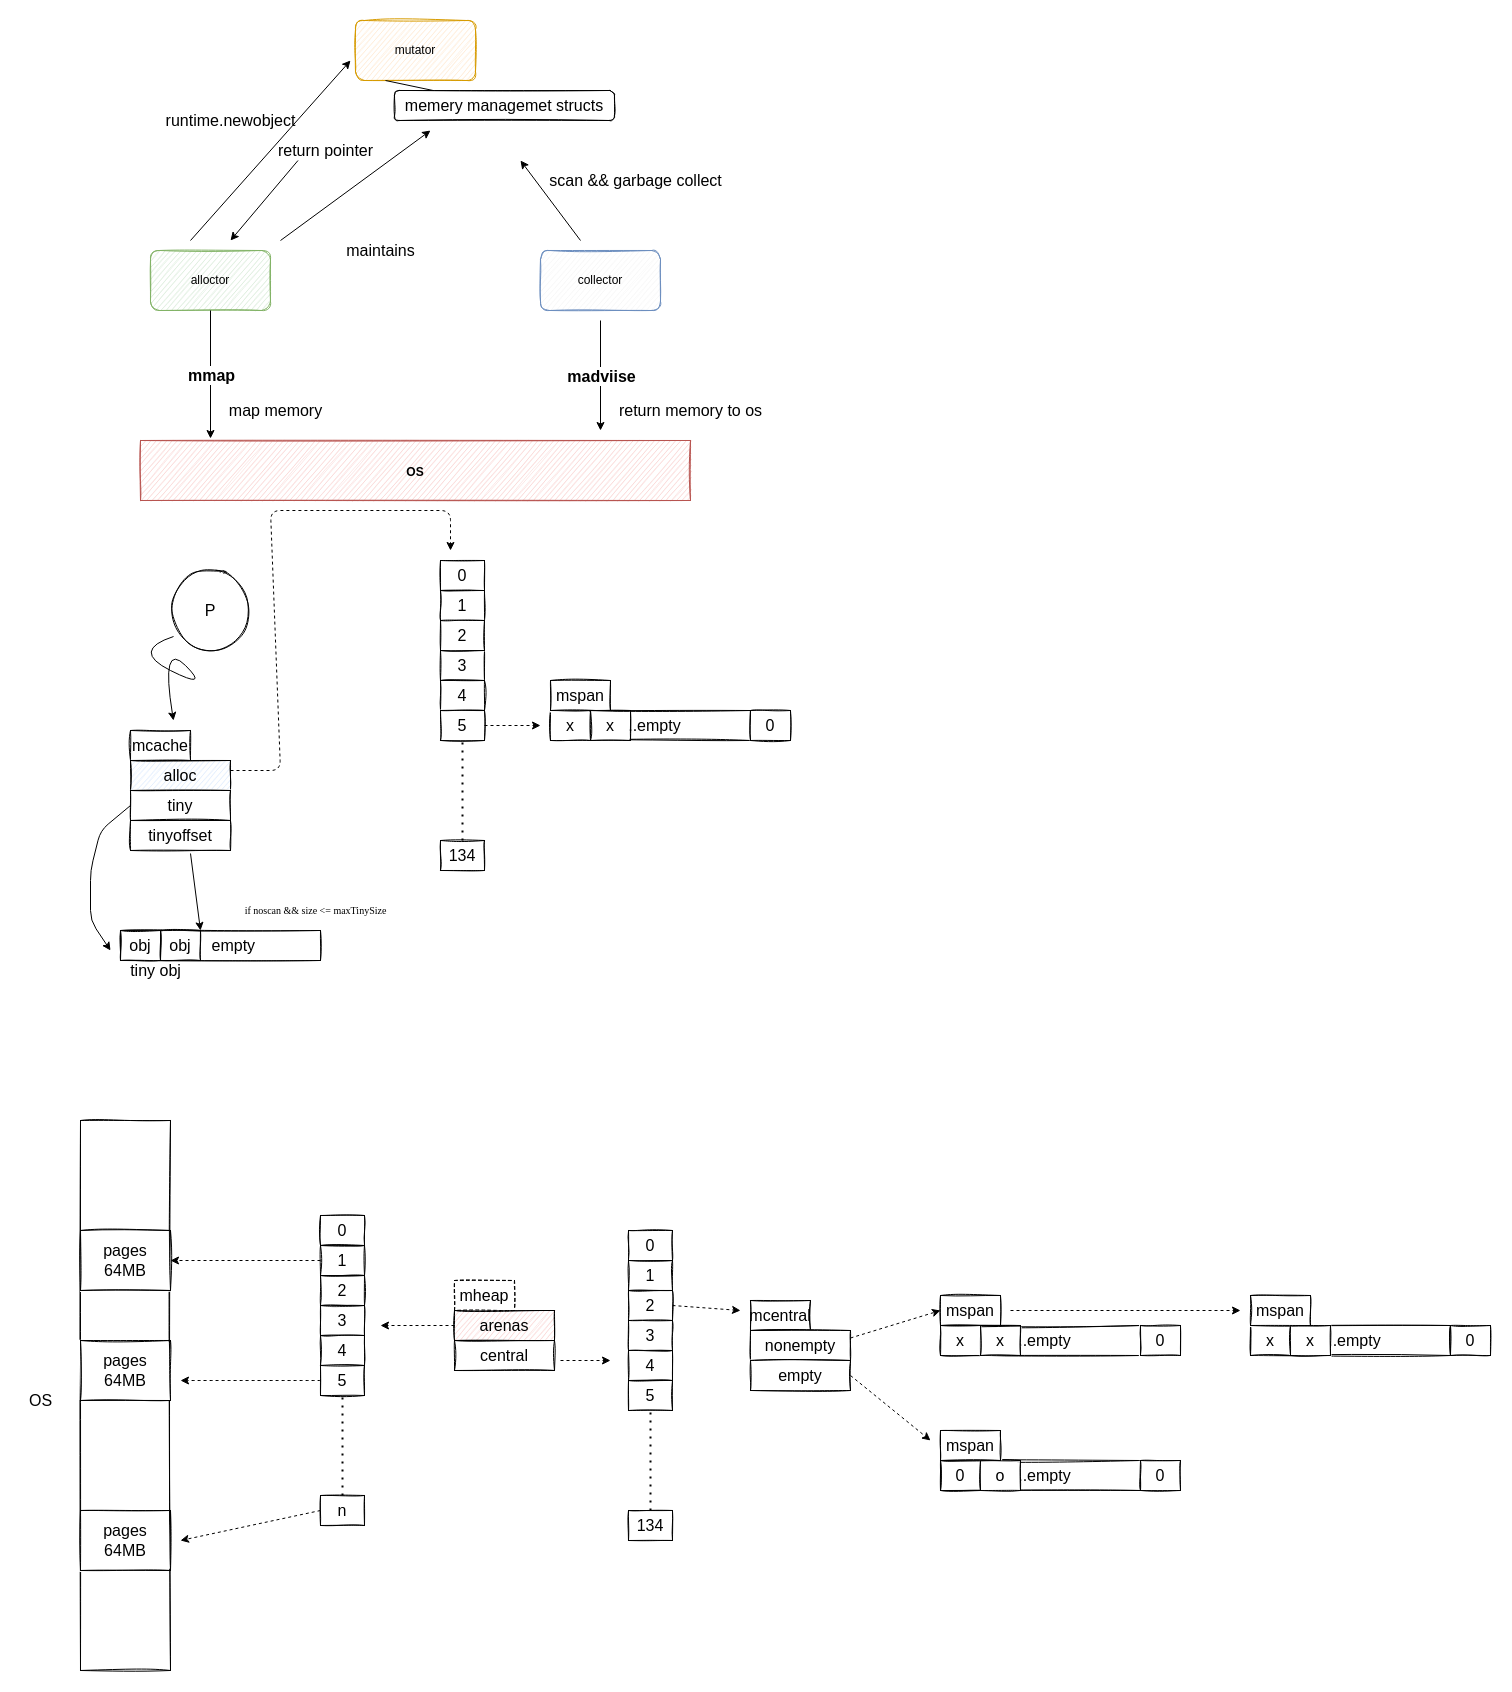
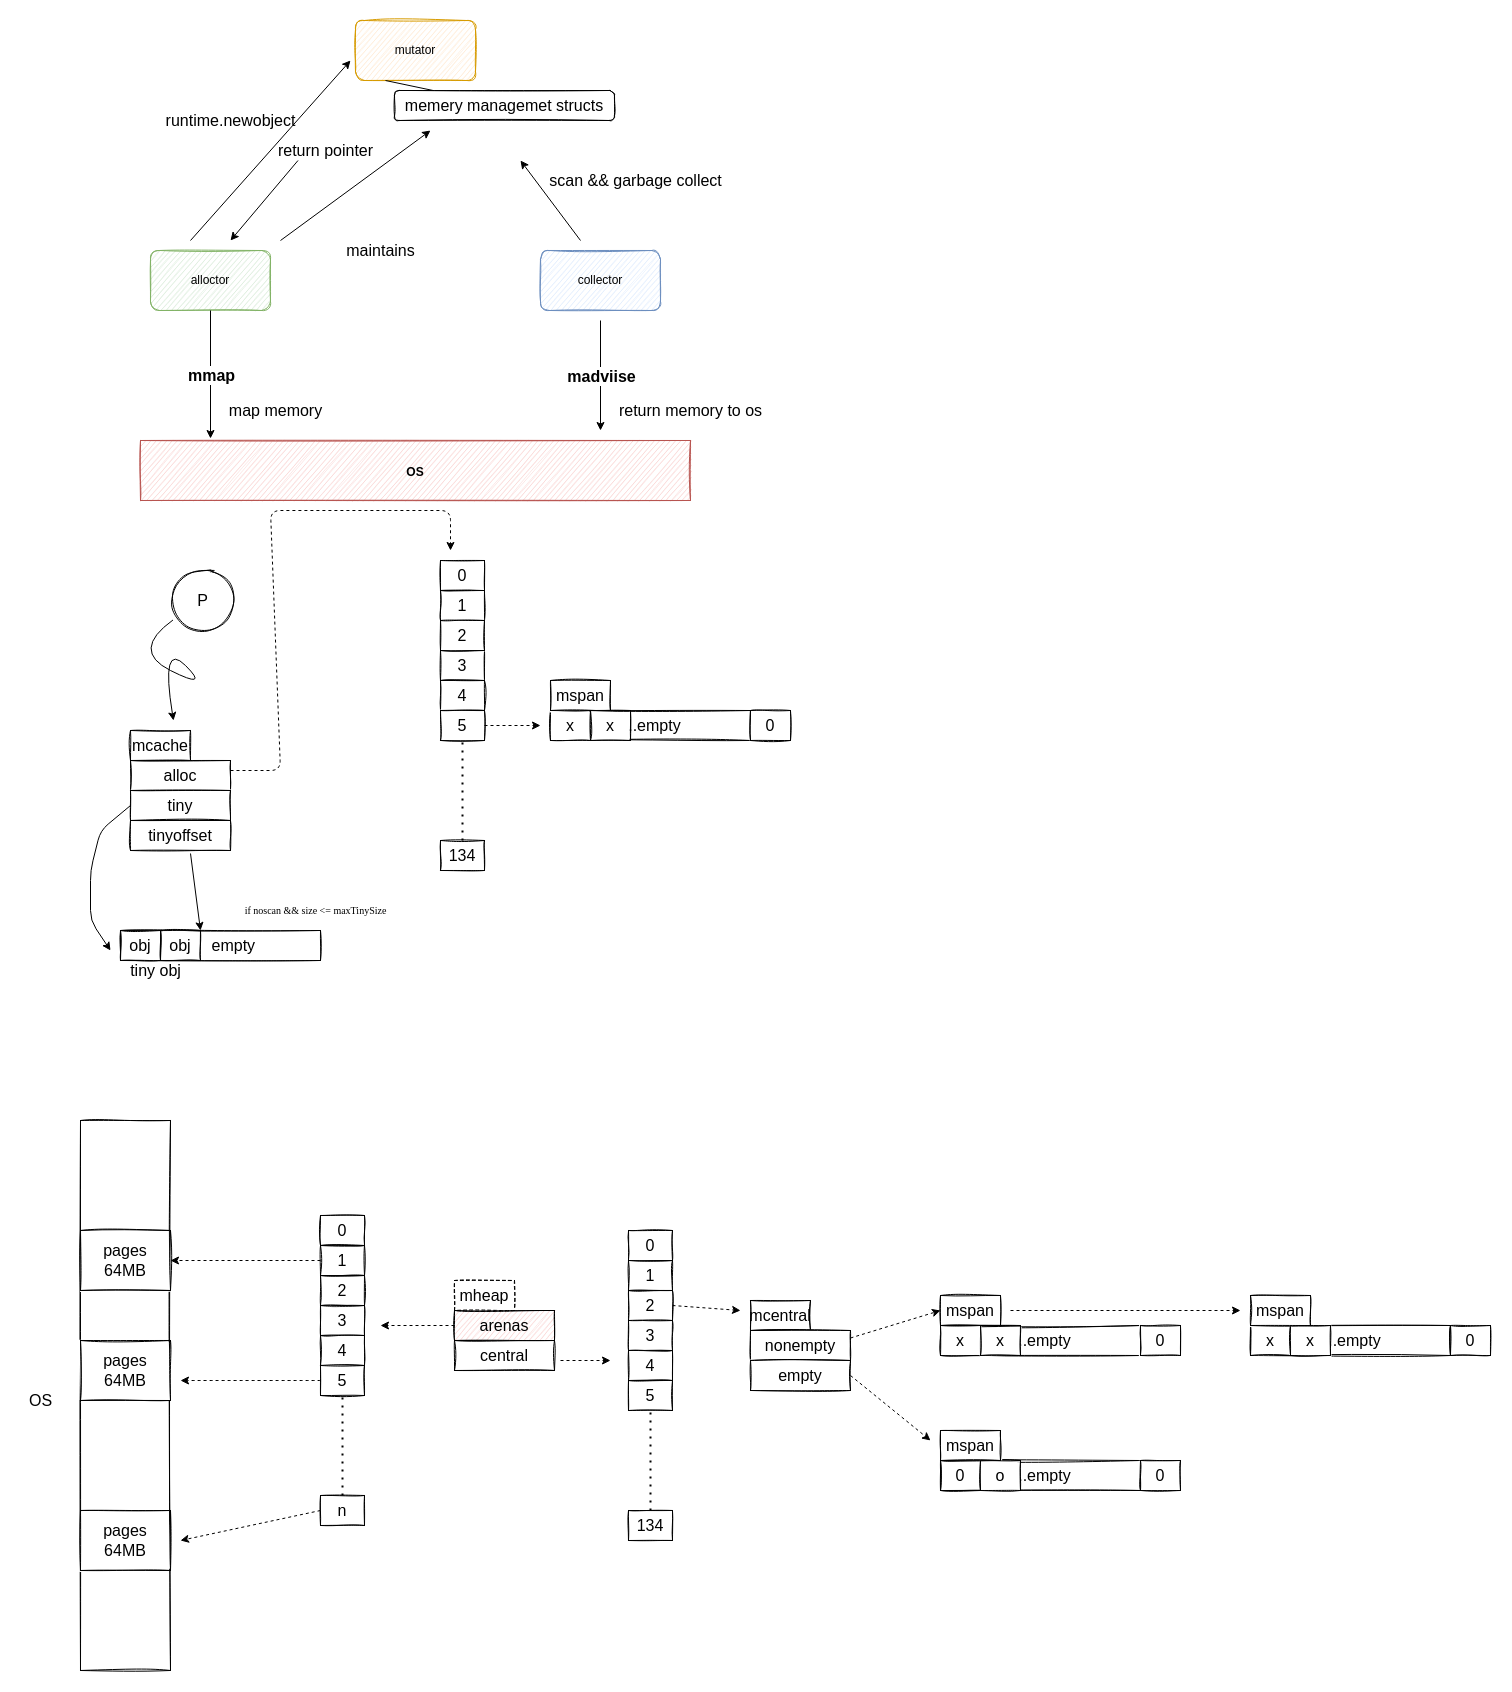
node "collector": fillcolor #f5f5f5 -> #dae8fc
node "P": size 80x80 -> 65x60
node "alloc": fillcolor #dae8fc -> #ffffff
